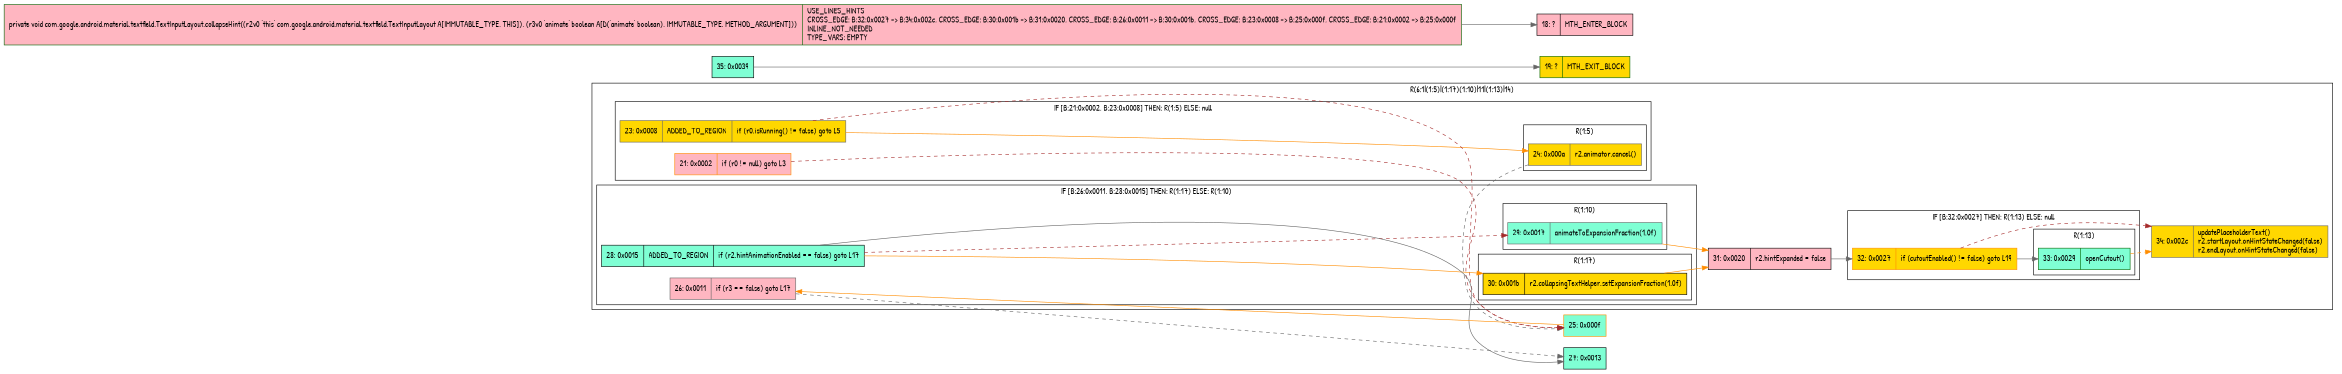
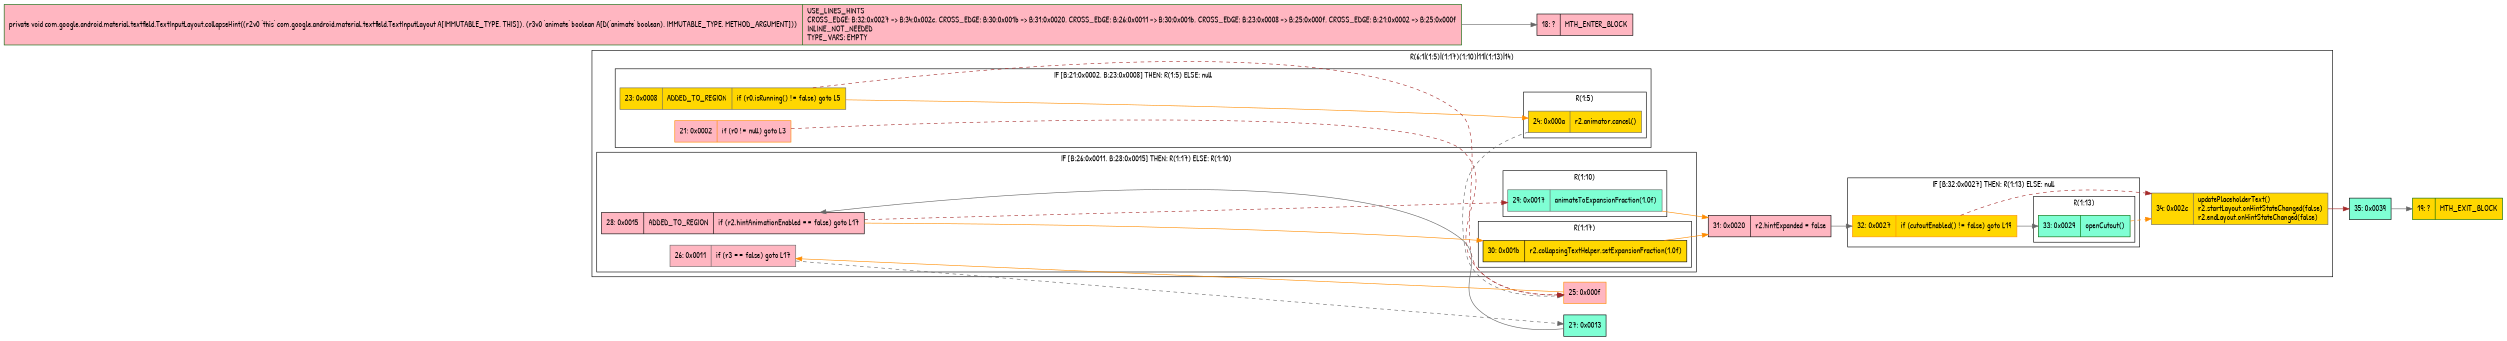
edge "34: 0x002c" -> "35: 0x0039": added
edge "28: 0x0015" -> "27: 0x0013": reversed
node "28: 0x0015": fillcolor aquamarine -> lightpink
node "25: 0x000f": fillcolor aquamarine -> lightpink
